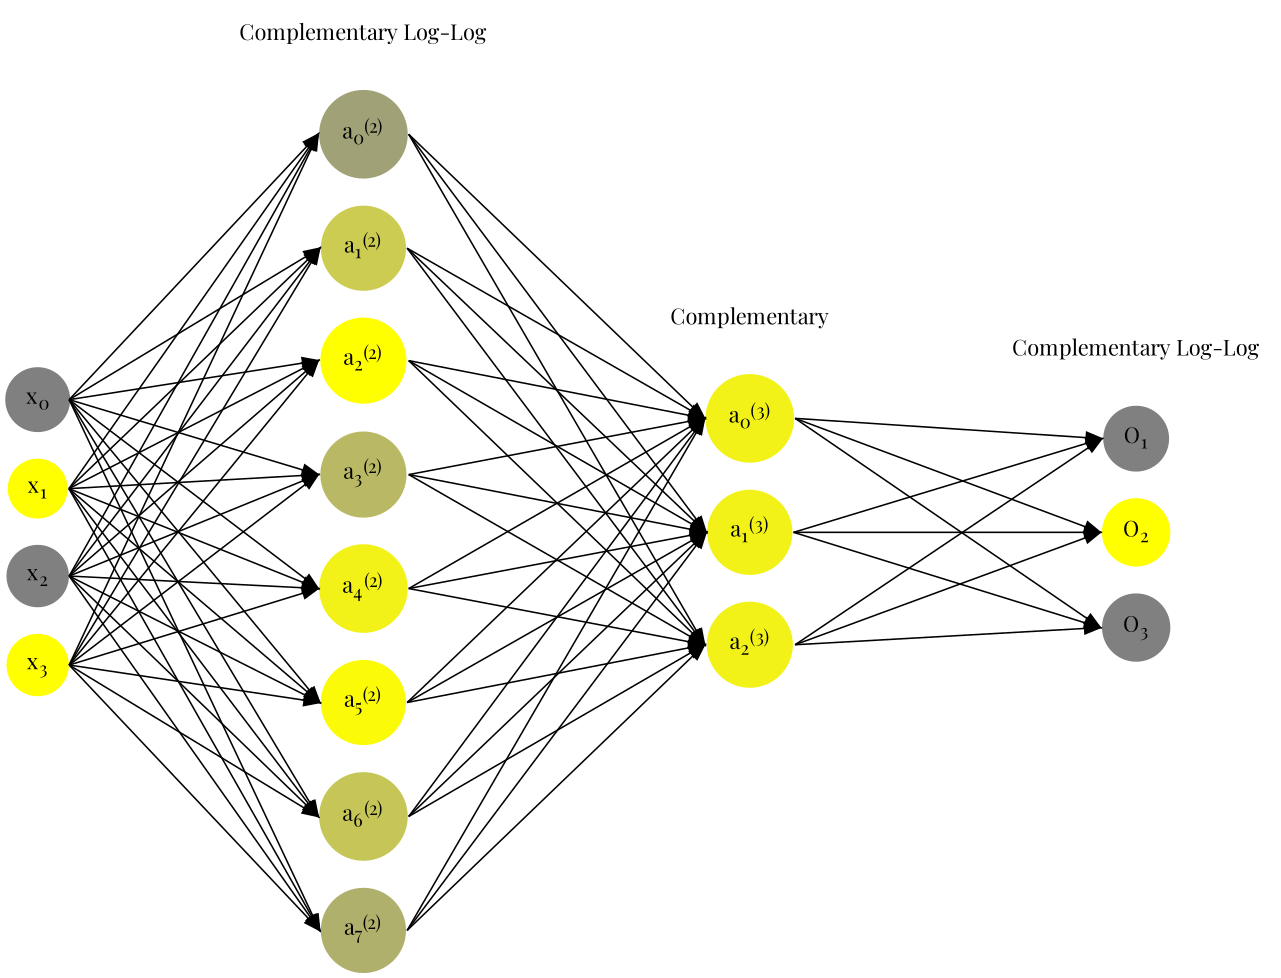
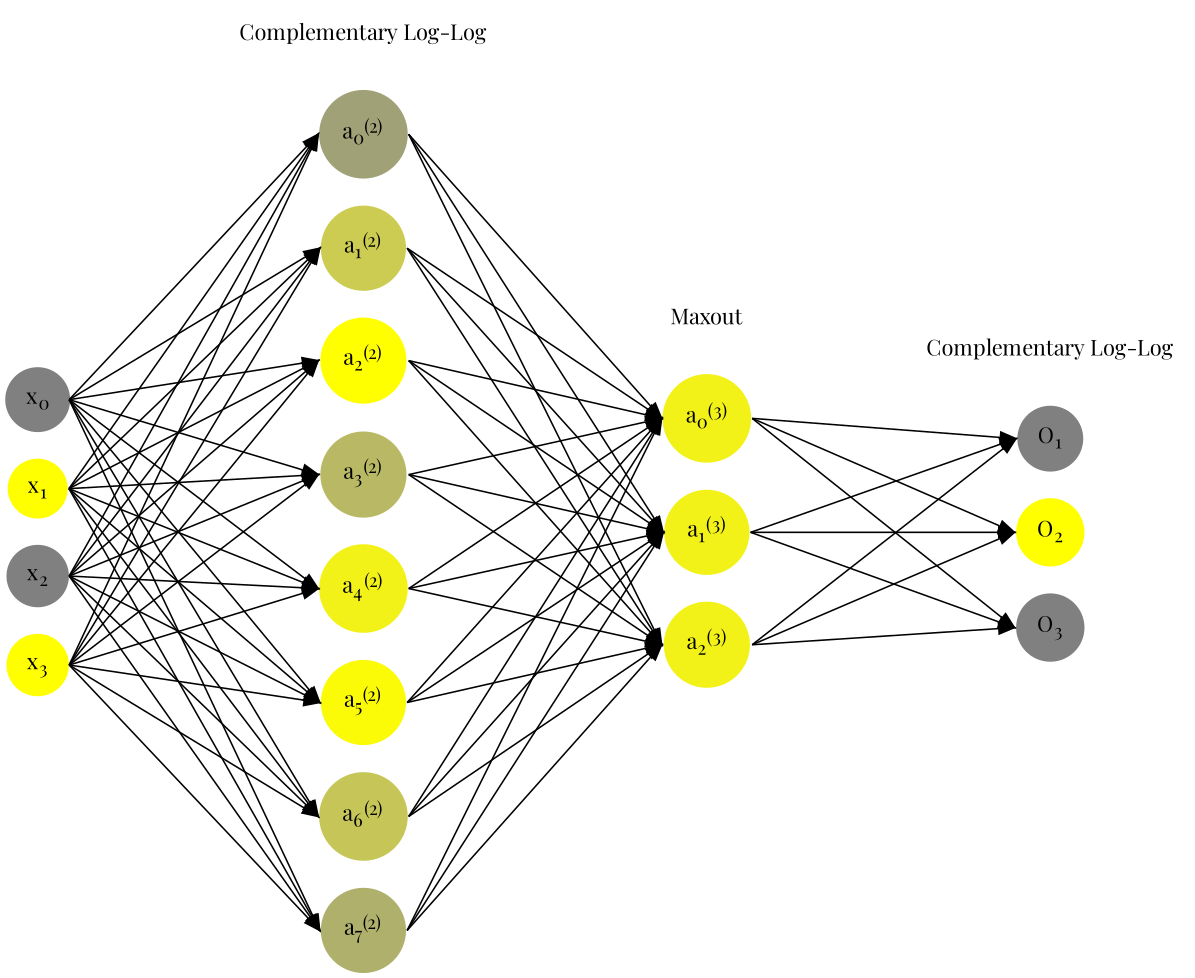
node "Complementary": label "Complementary" -> "Maxout"
